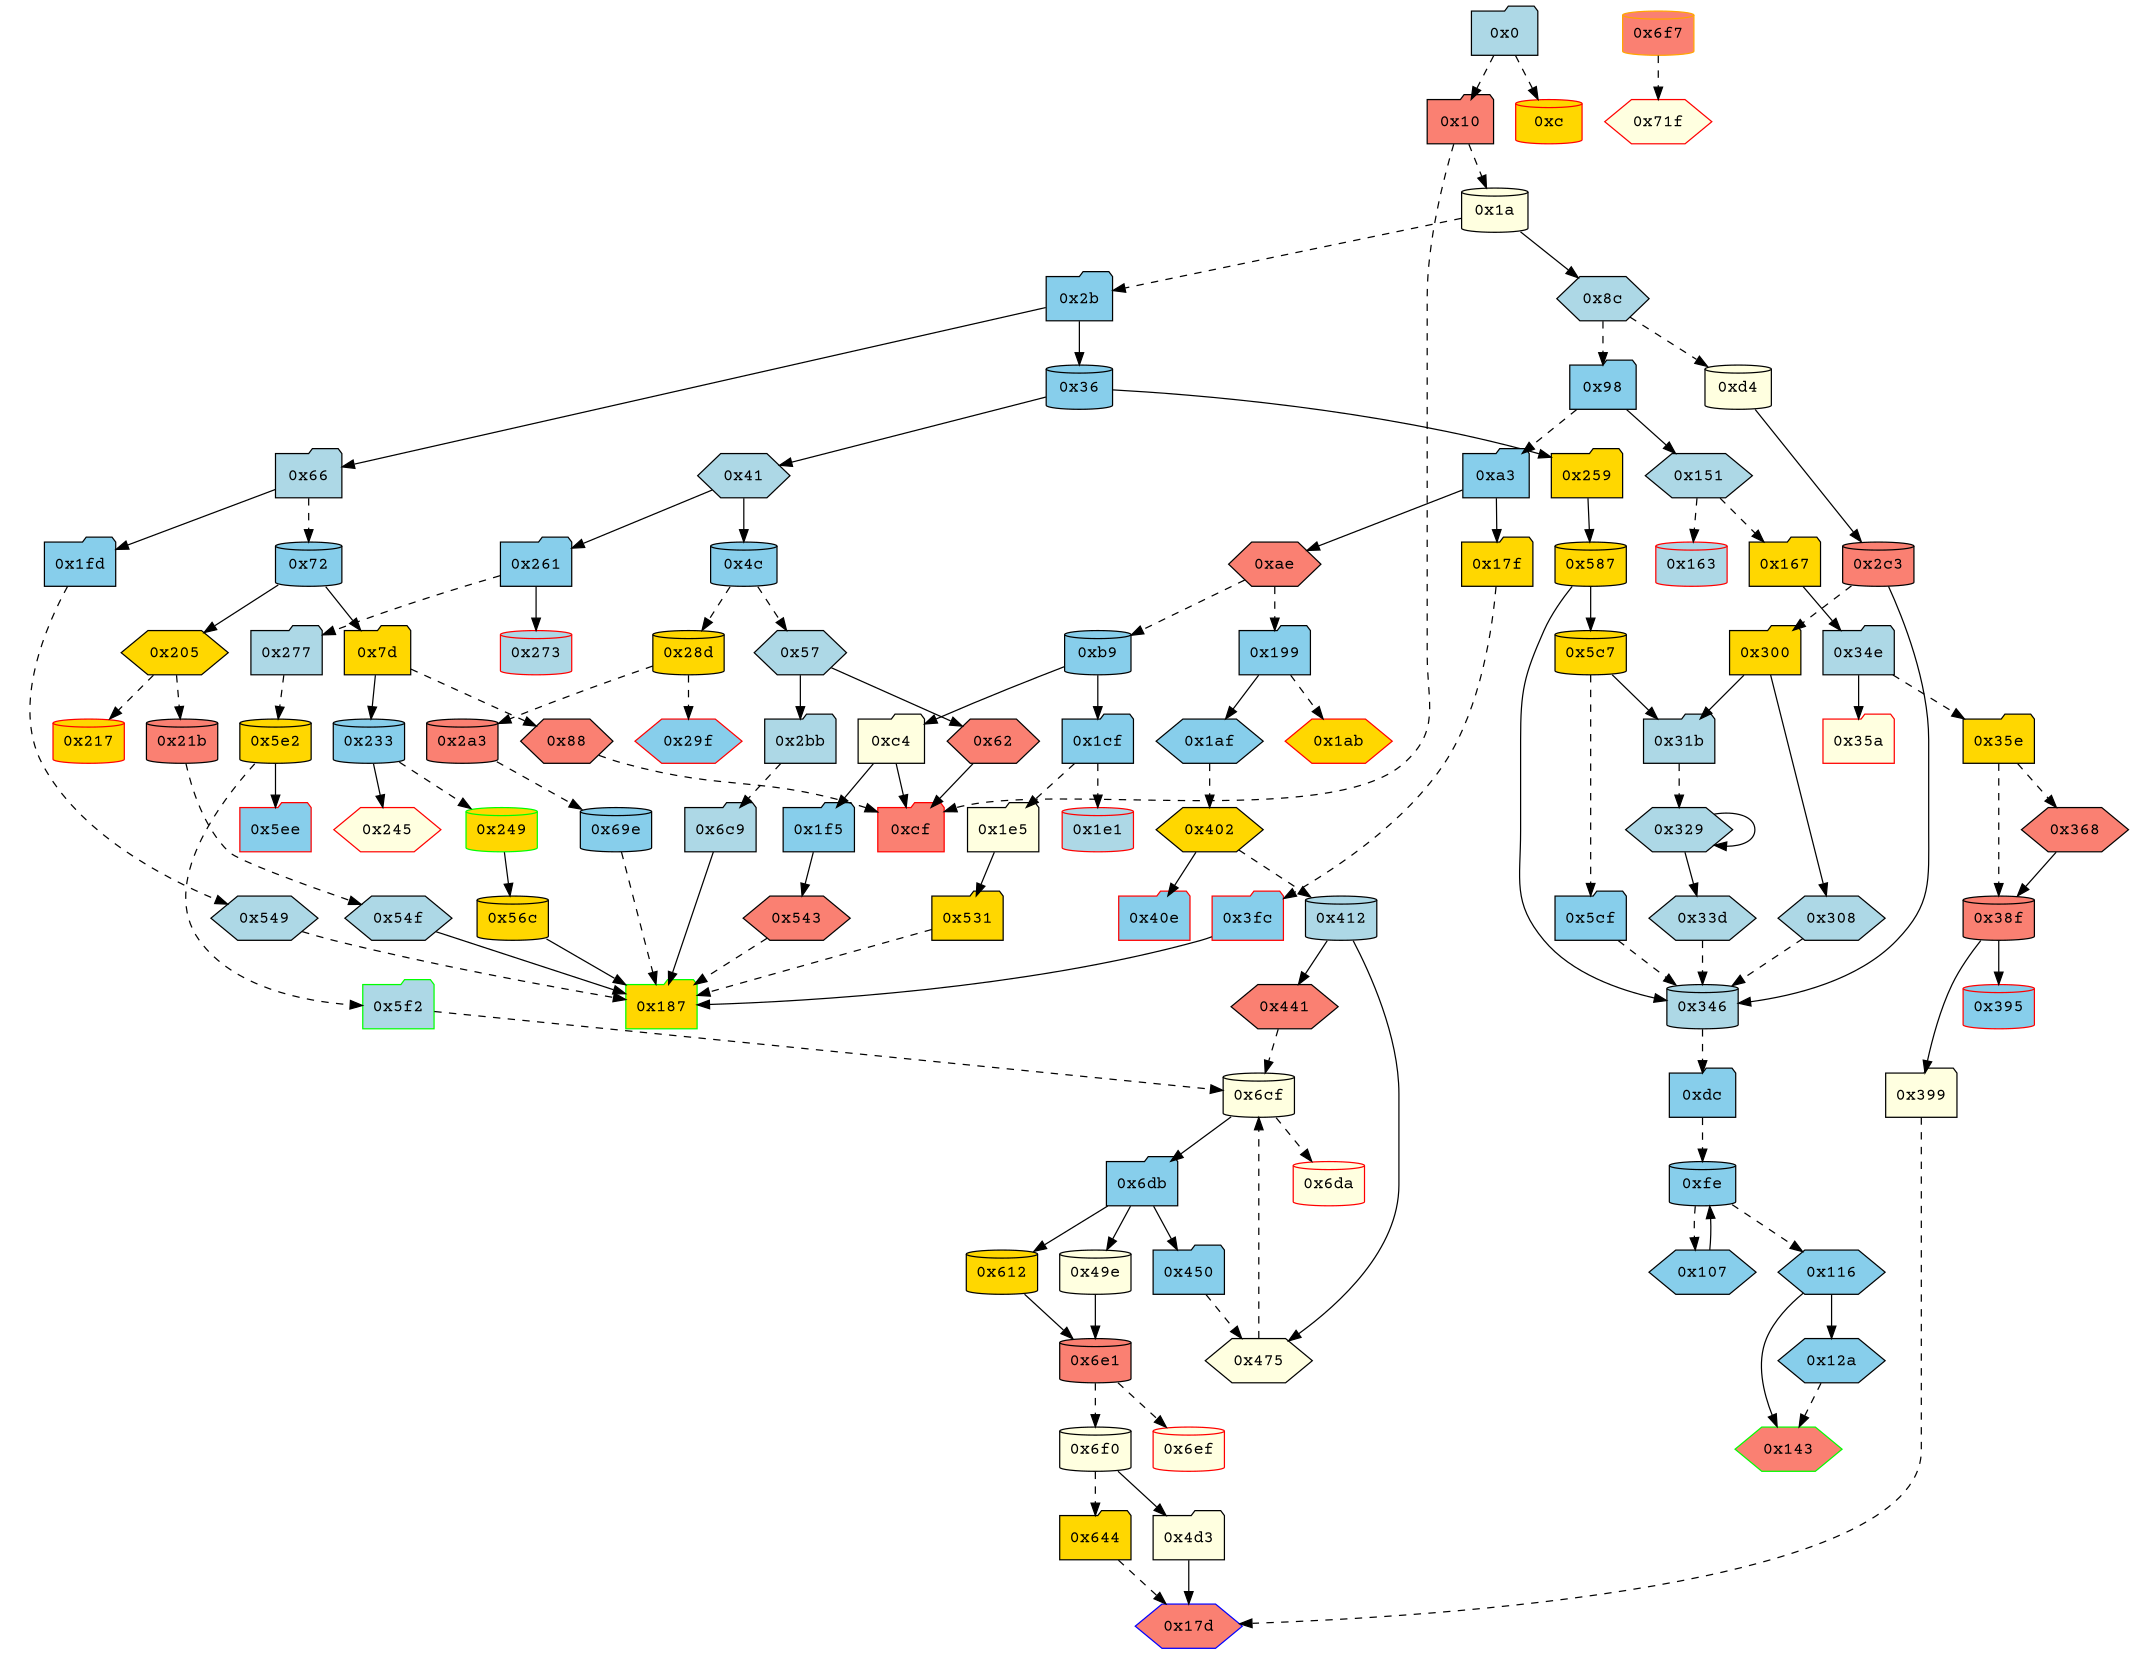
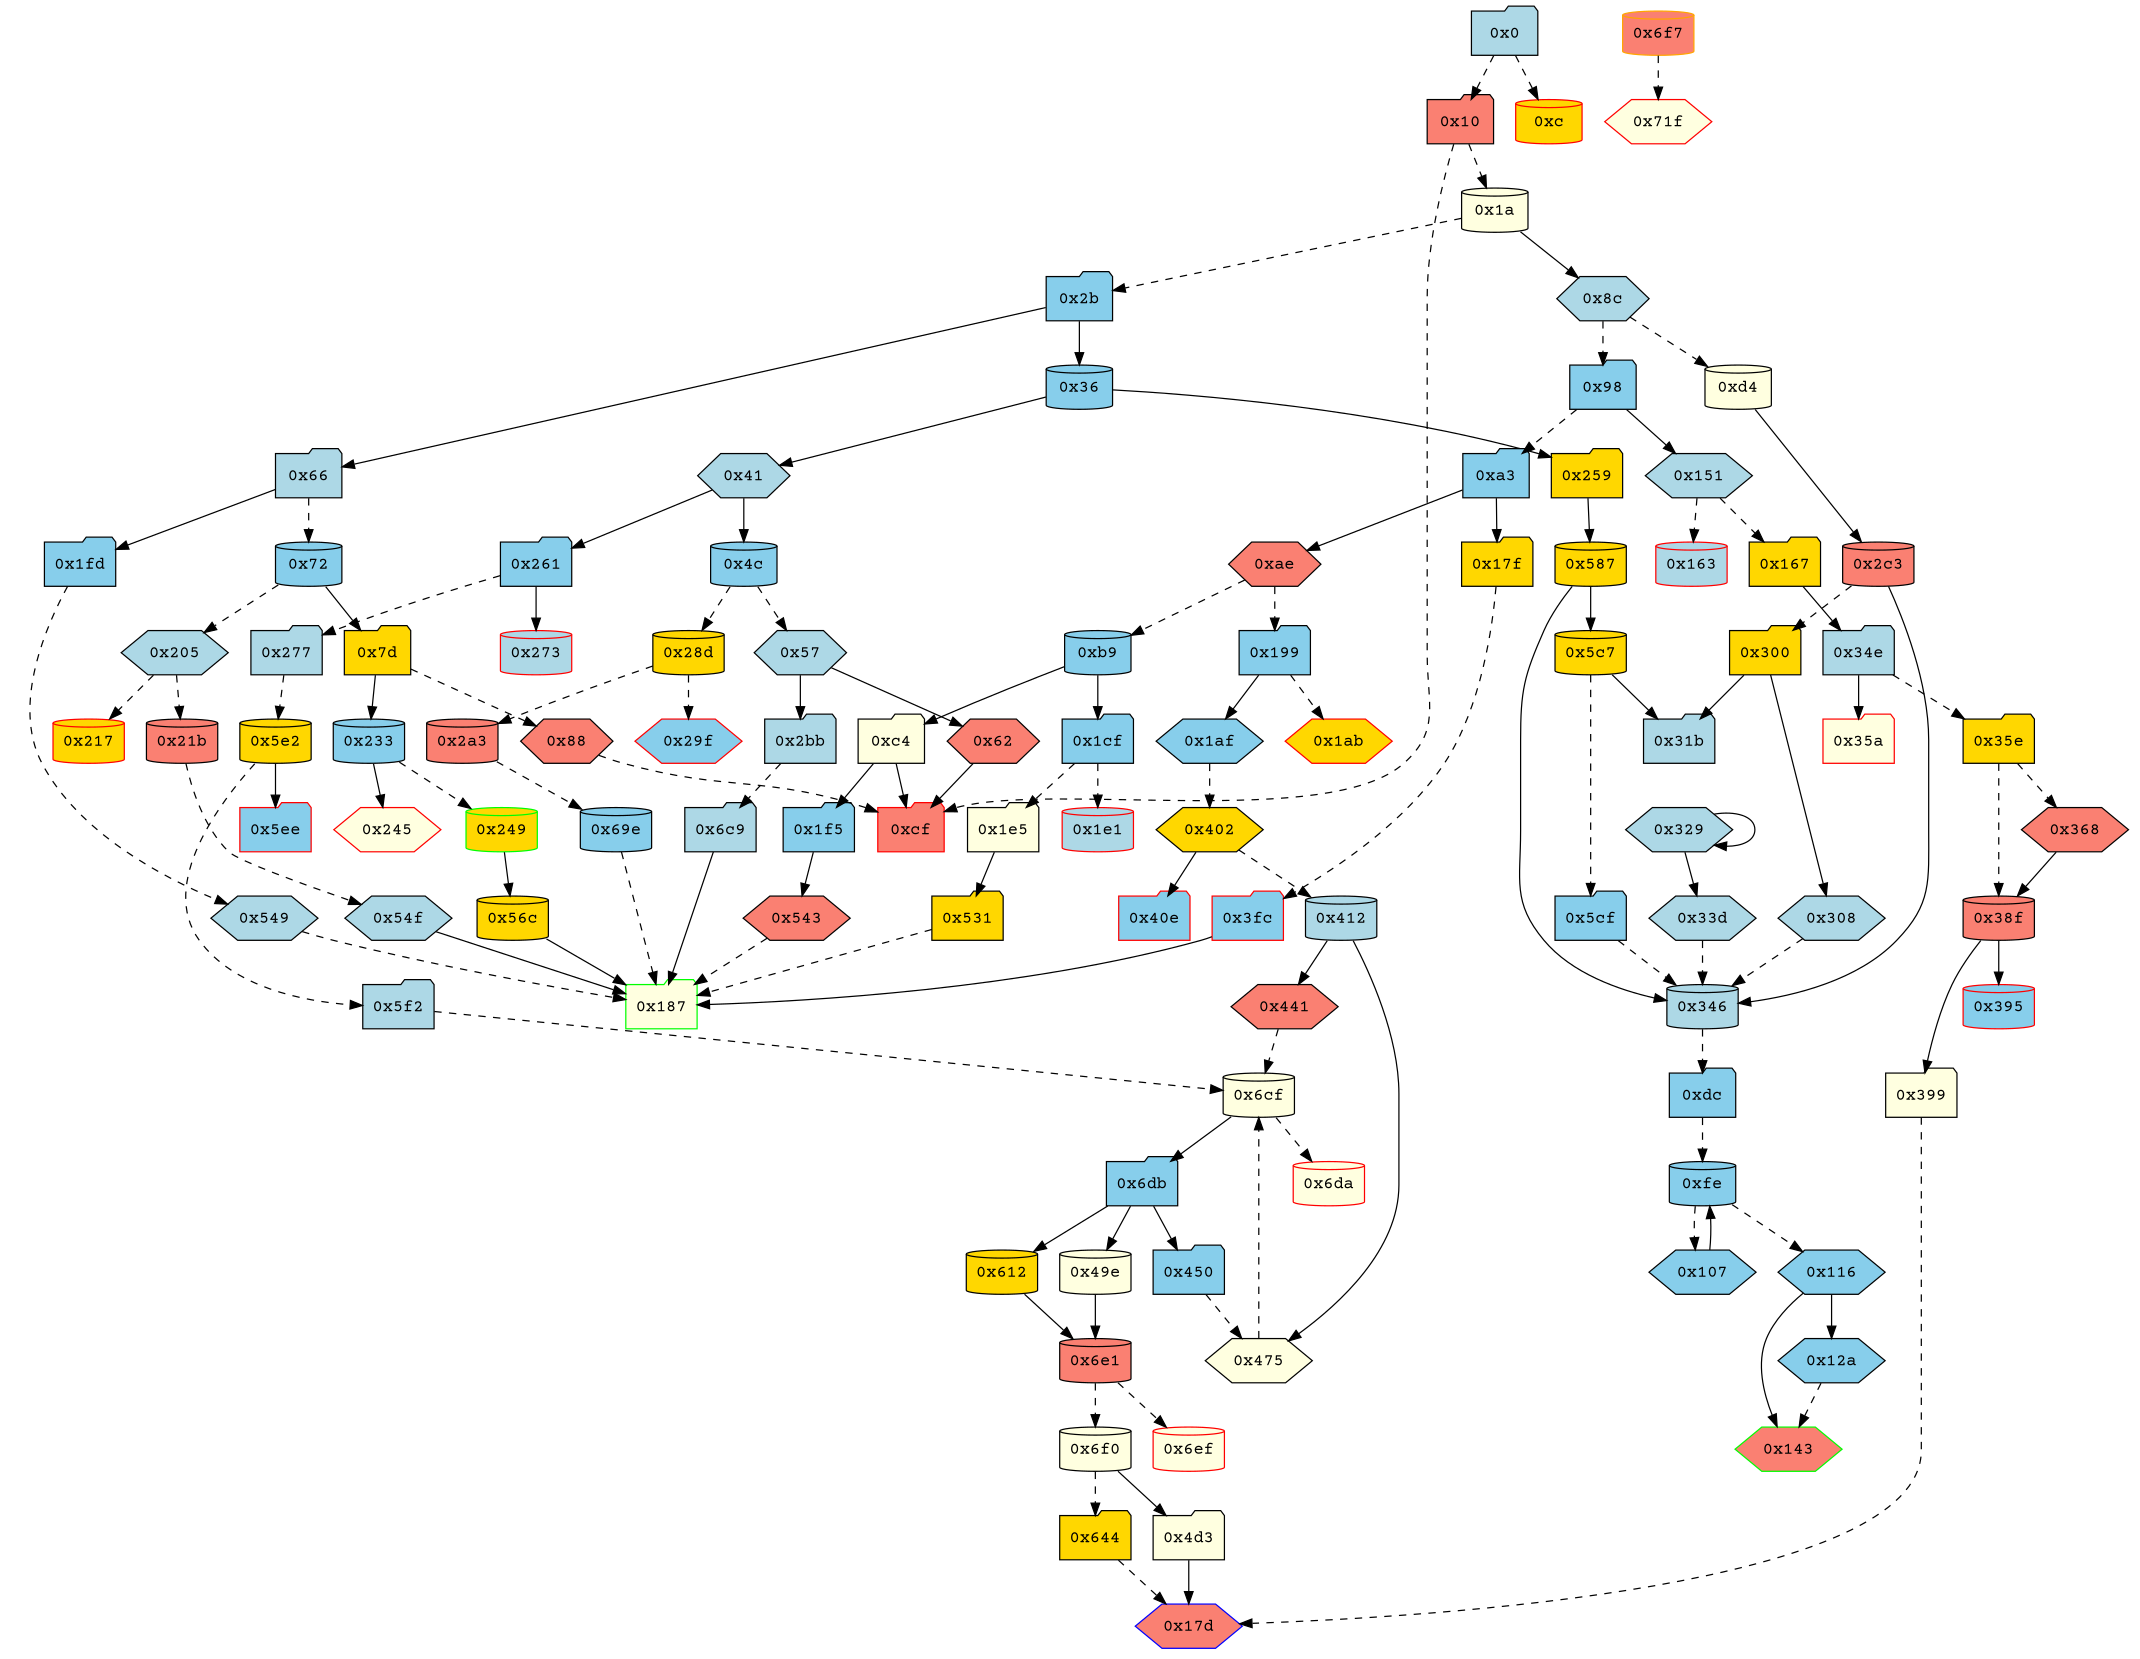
edge "0x72" -> "0x205": style solid -> dashed
node "0x205": fillcolor gold -> lightblue
edge "0x31b" -> "0x329": removed
node "0x5f2": color green -> black
node "0x187": fillcolor gold -> lightyellow
